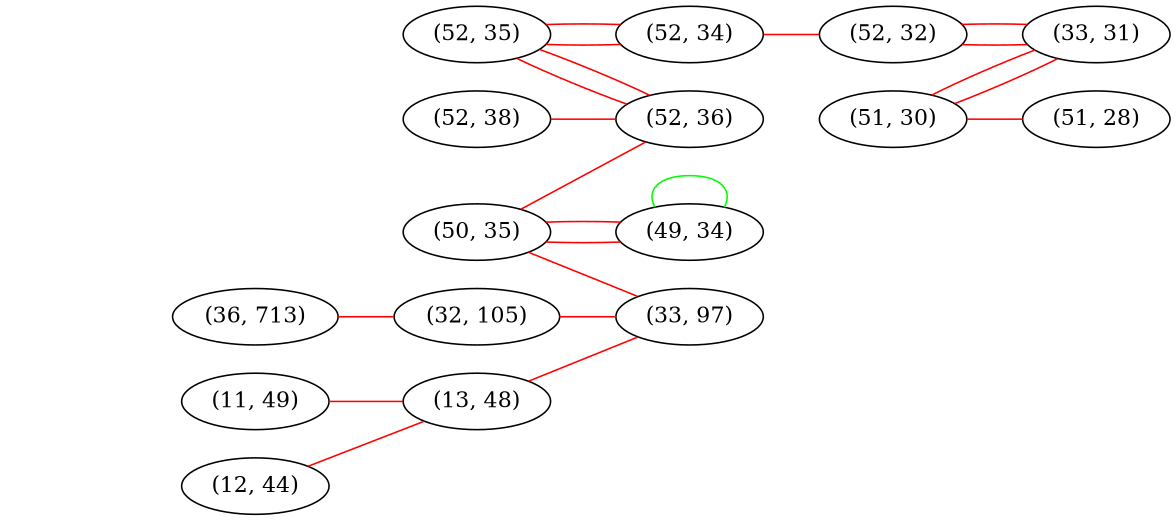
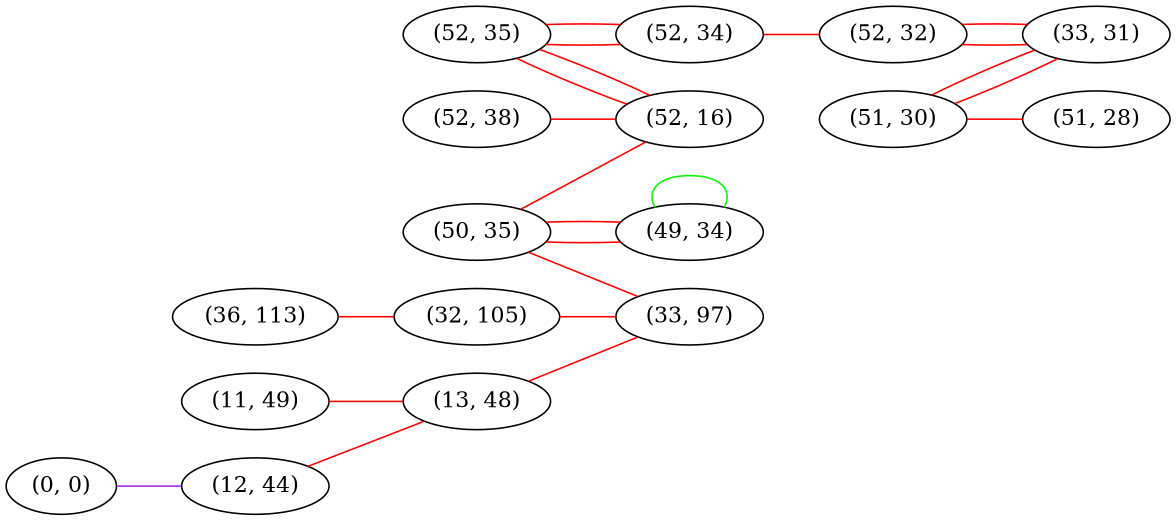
node "(52, 36)": label "(52, 36)" -> "(52, 16)"
node "(36, 713)": label "(36, 713)" -> "(36, 113)"
node "(0, 0)": added
